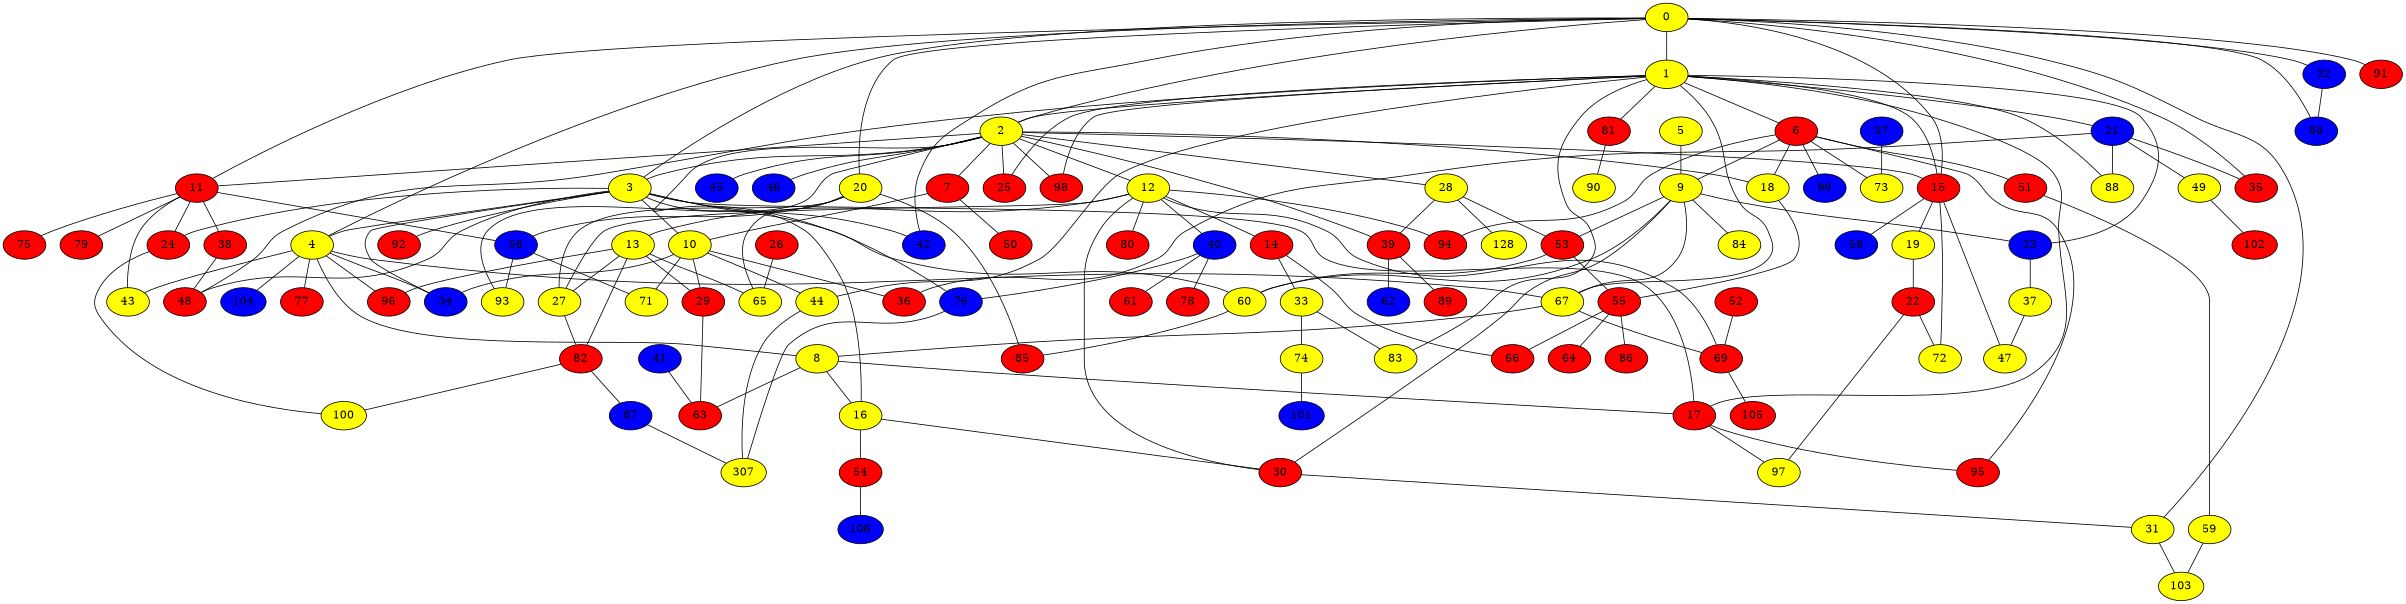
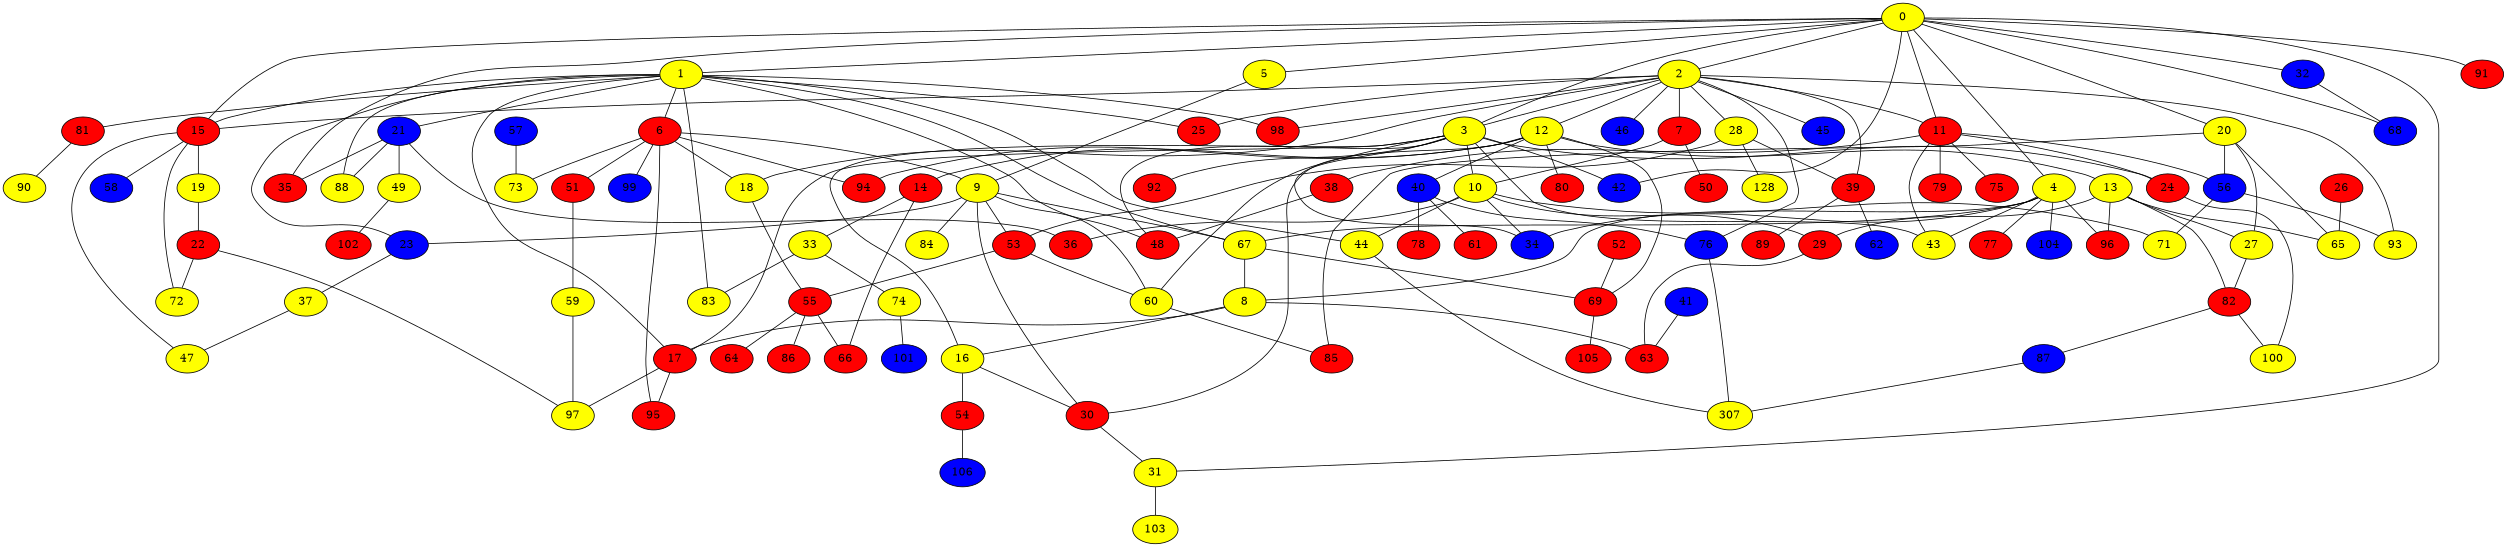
edge "0" -- "5": added
edge "1" -- "2": removed
edge "12" -- "27": removed
edge "3" -- "4": now "3" -- "43"
edge "59" -- "103": now "59" -- "97"
